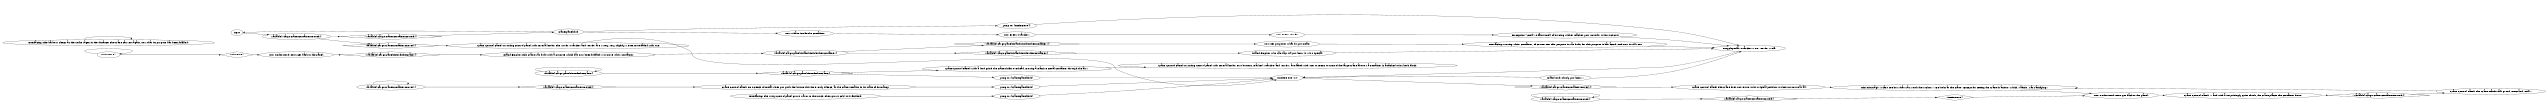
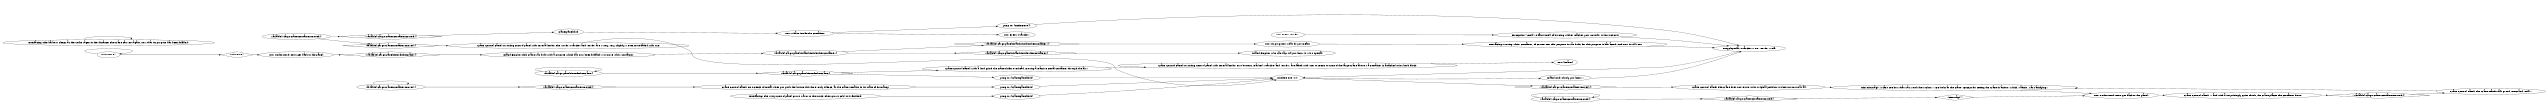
edge "crane_panel_hub" -> "Jump to: [IsKimHere()]": now "You: What's inside the container?" -> "Jump to: [IsKimHere()]"
node "input": removed
edge "You: Press *Marche*." -> "You: Press *Arrêt*.": removed
node "You: Let purpose? What do you mean?": label "You: Let purpose? What do you mean?" -> "You: Its purpose? What do you mean?"
edge "Inland Empire: Who can say? All you know is -- it's special." -> "Encyclopedia: *Marche* -- On. *Arrêt* -- Off.": removed
node "You: [Leave.]": added
edge "Inland And: If only you knew..." -> "Untitled hub (04)": reversed
node "!(IsKimHere())": label "!(IsKimHere())" -> "!(Kitsuragi())"
